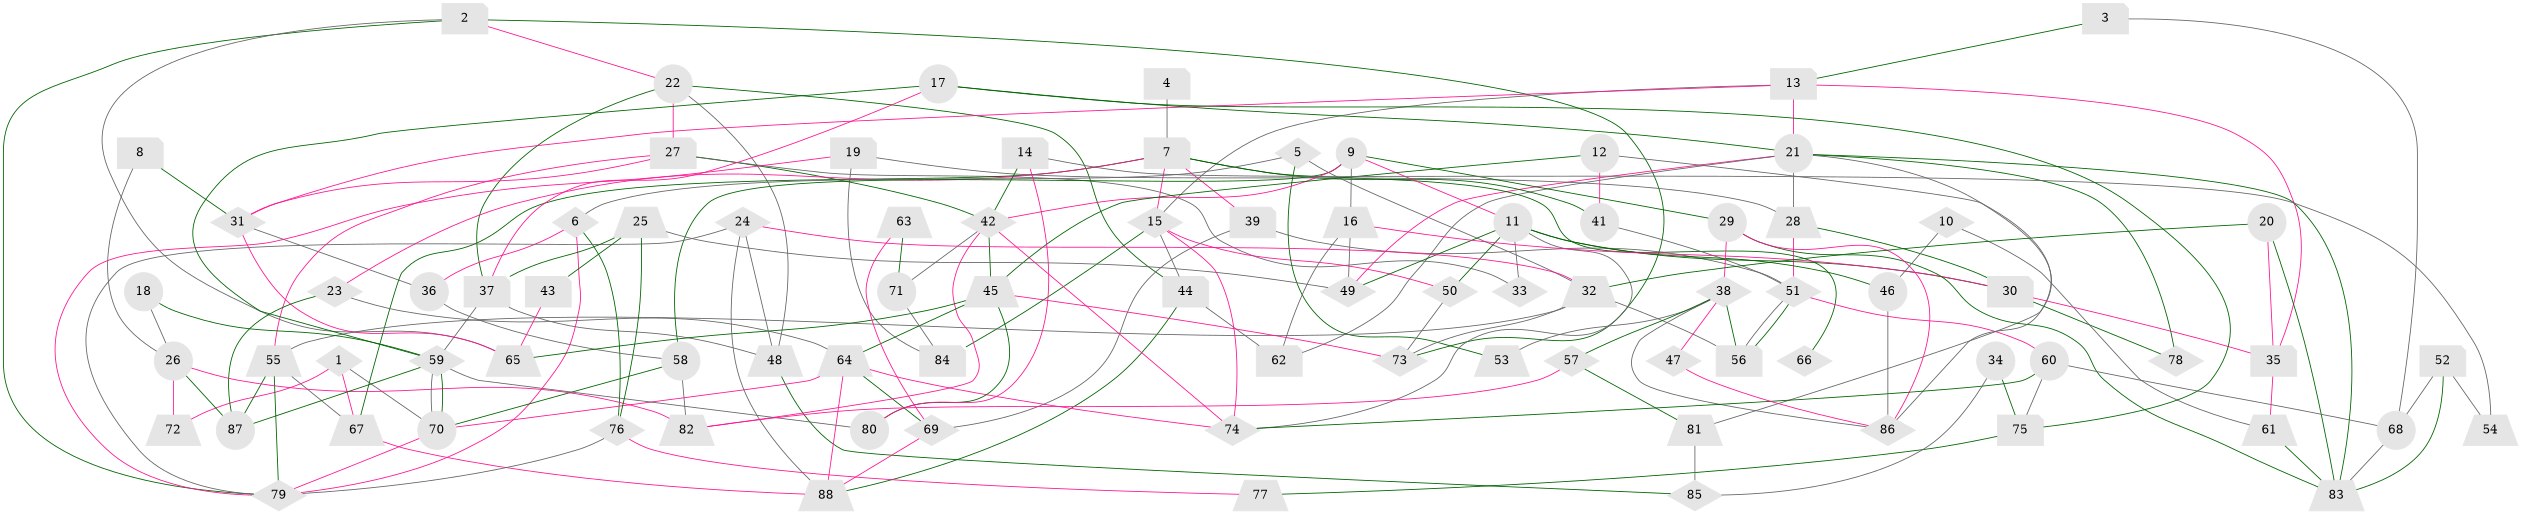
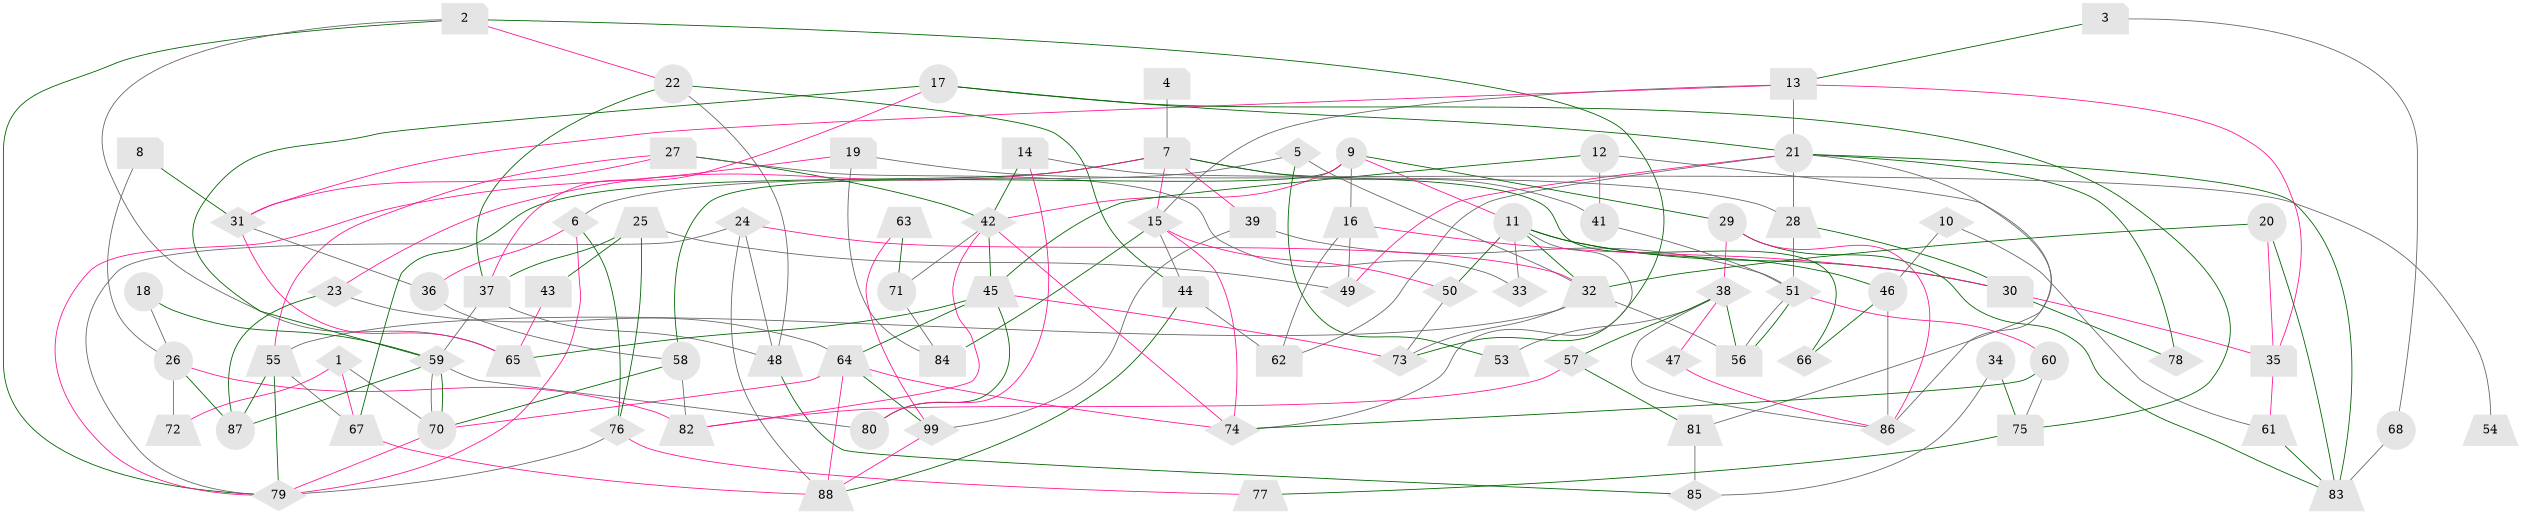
edge "22" -- "27": removed
edge "7" -- "41": color darkgreen -> gray40
edge "11" -- "49": now "11" -- "32"
edge "46" -- "66": added
node "52": removed
edge "60" -- "68": removed
node "69": label "69" -> "99"
